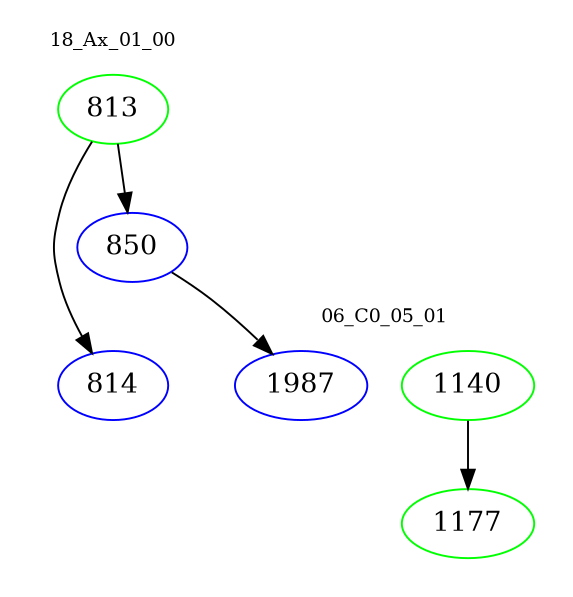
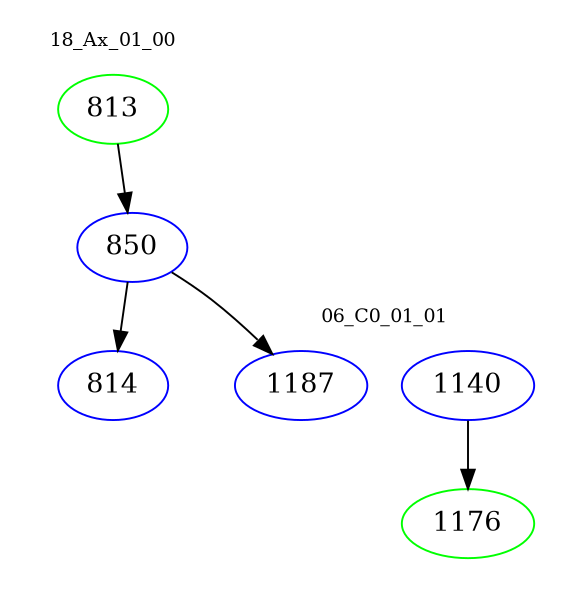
edge "813" -> "814": now "850" -> "814"
cluster "06_C0_05_01": label "06_C0_05_01" -> "06_C0_01_01"
node "1987": label "1987" -> "1187"
node "1140": color green -> blue
node "1177": label "1177" -> "1176"
